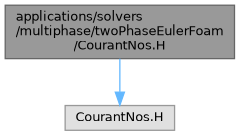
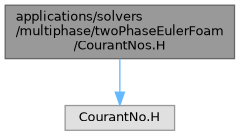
node "CourantNos.H": label "CourantNos.H" -> "CourantNo.H"
